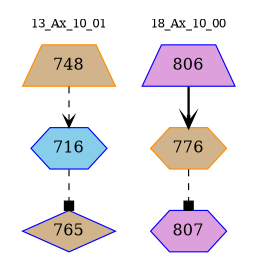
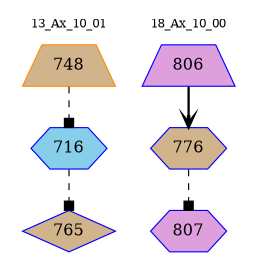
edge "748" -> "716": arrowhead vee -> box
node "776": color darkorange -> blue
